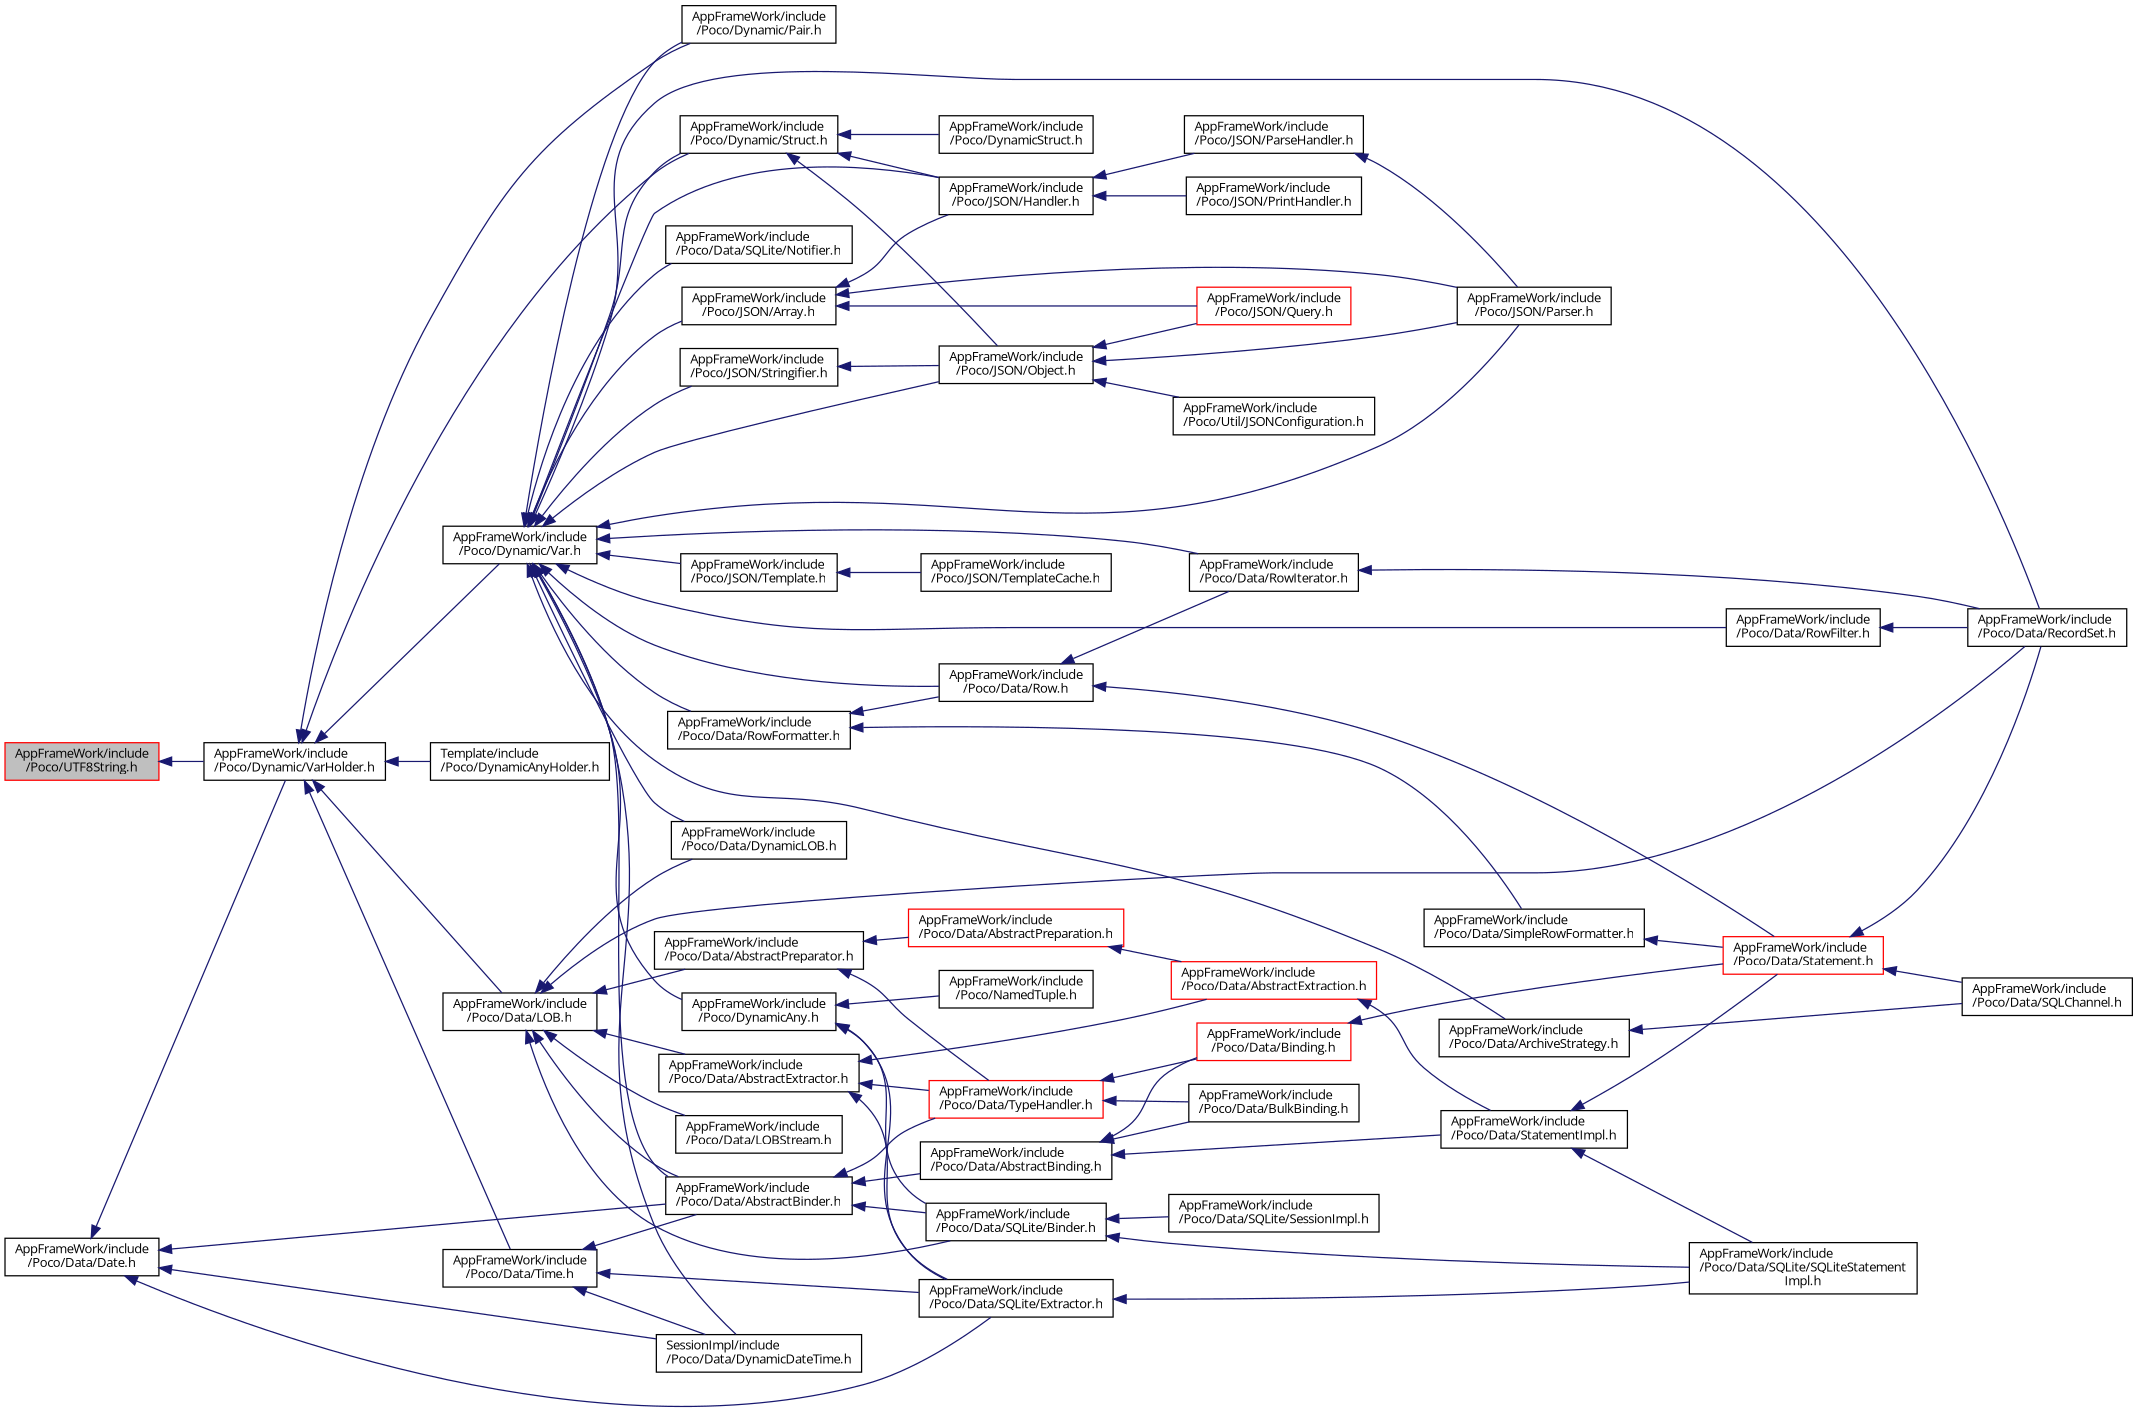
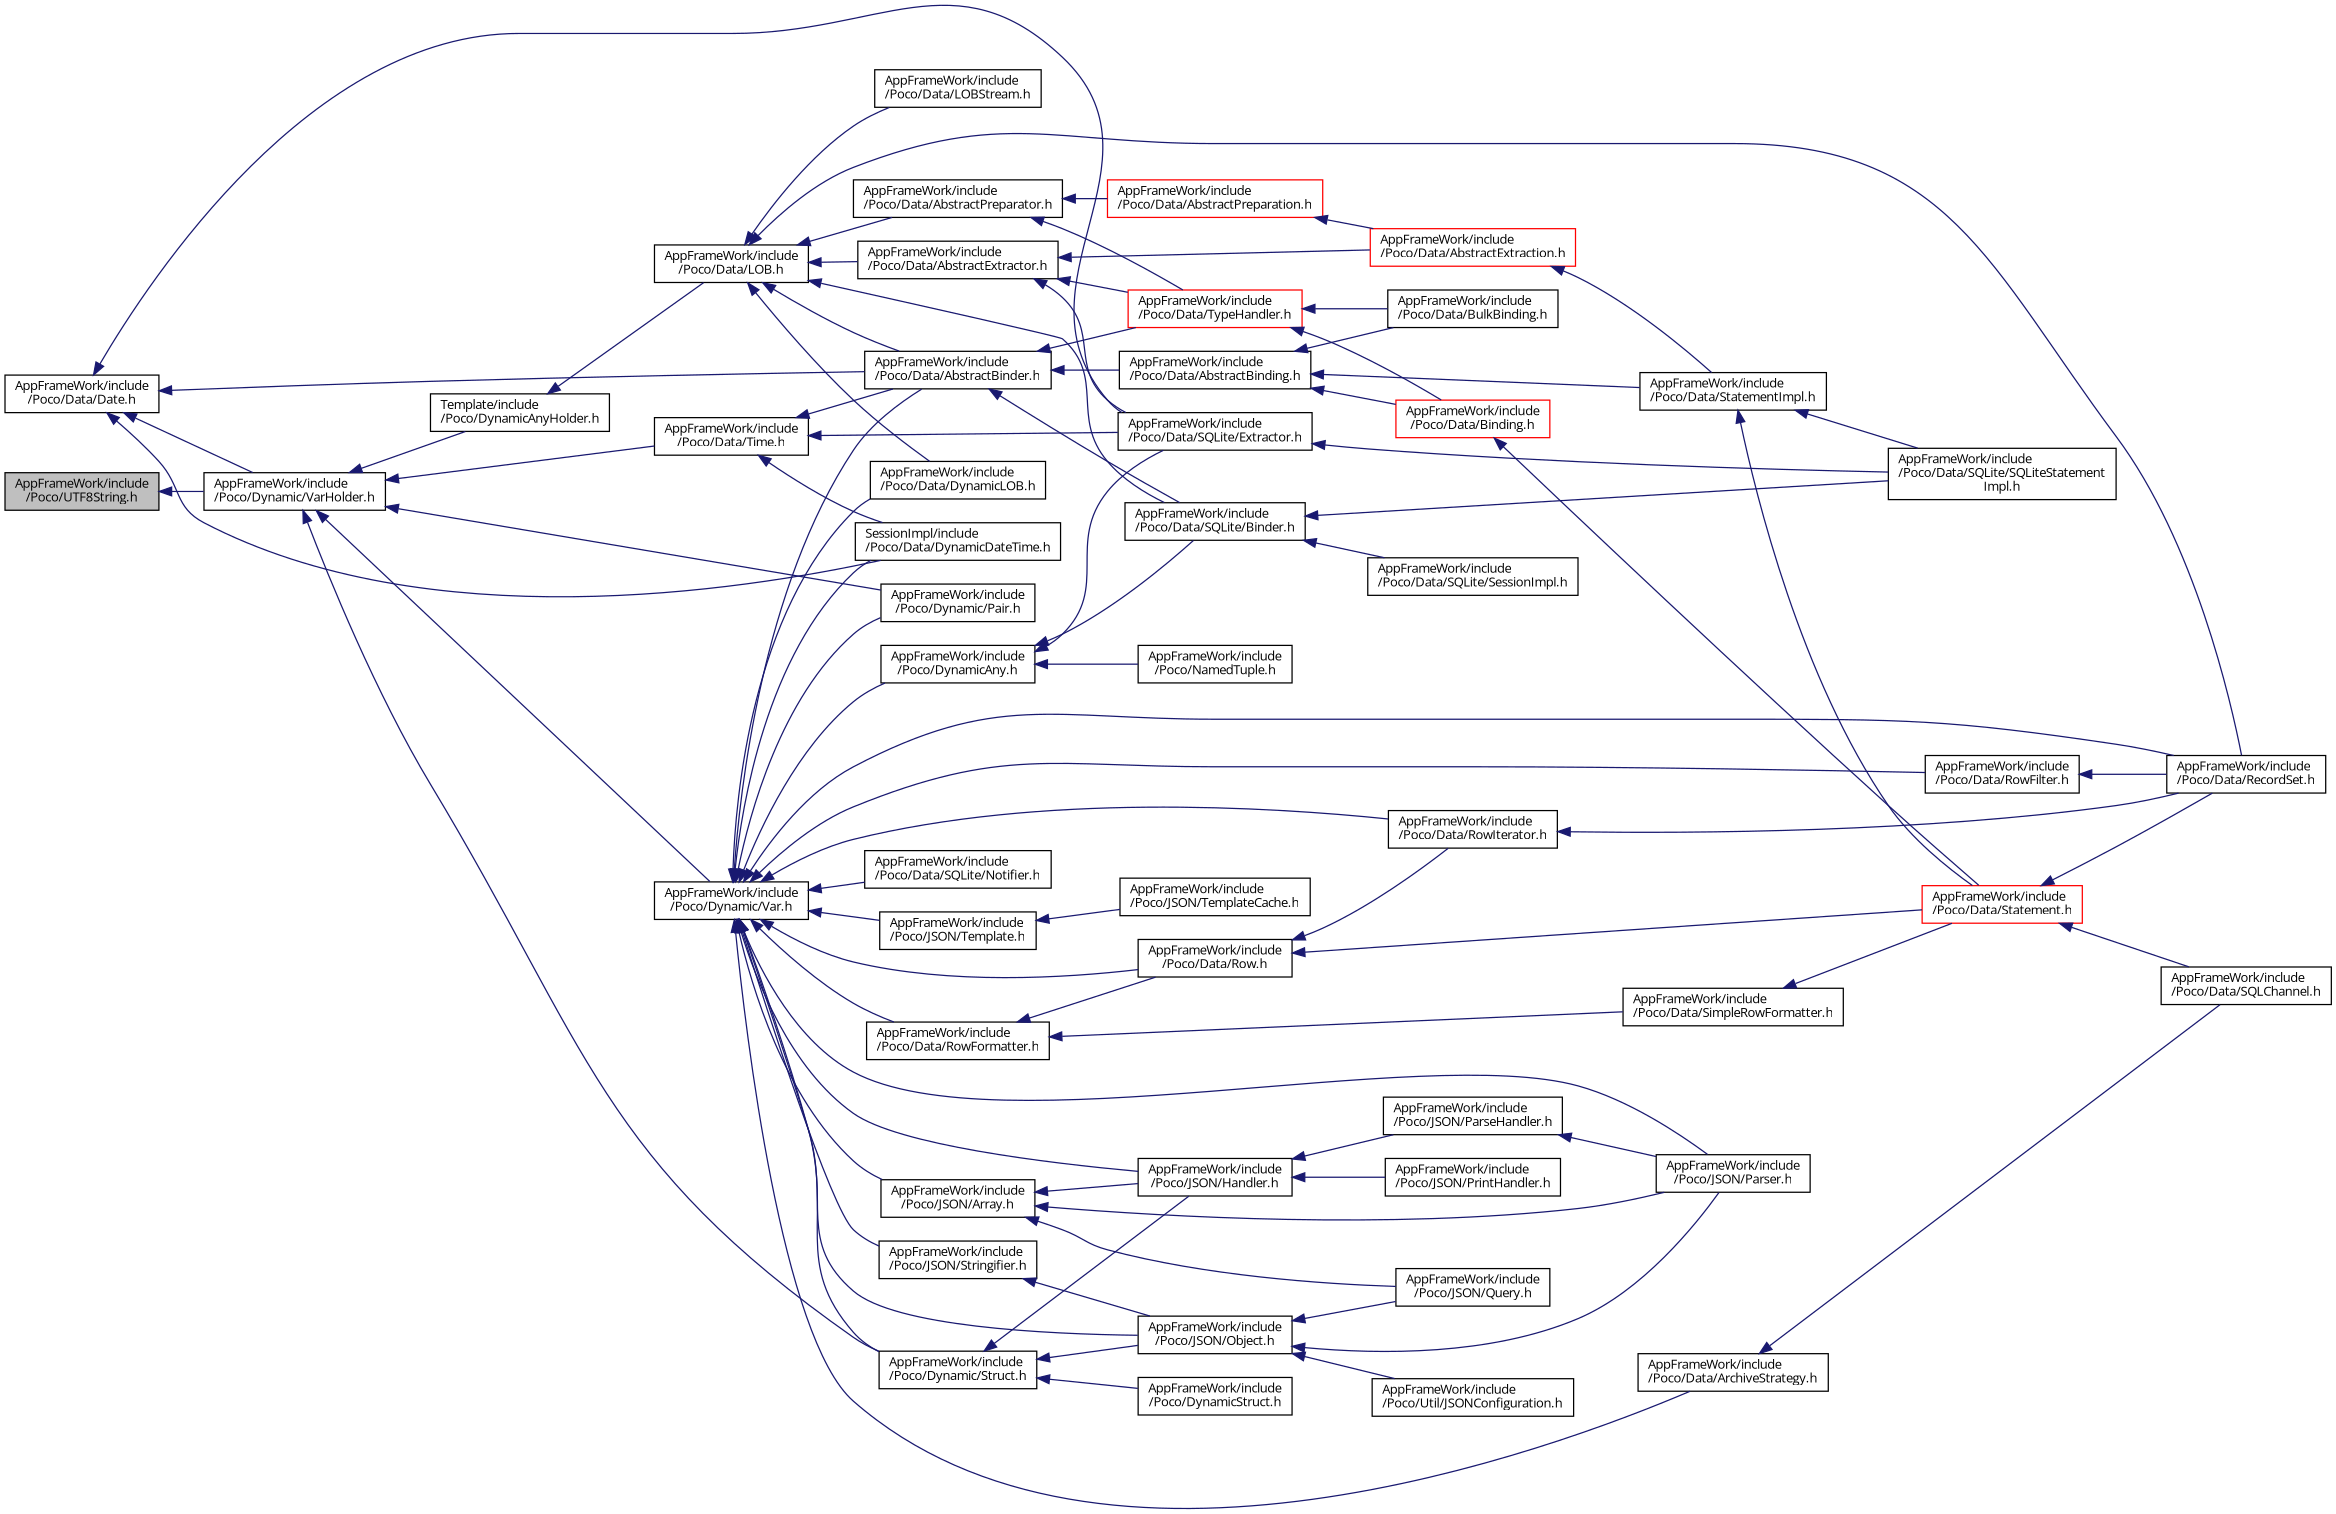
node "AppFrameWork/include /Poco/JSON/Query.h": color red -> black
node "AppFrameWork/include /Poco/UTF8String.h": color red -> black
edge "AppFrameWork/include /Poco/Data/LOB.h" -> "AppFrameWork/include /Poco/Dynamic/VarHolder.h": now "AppFrameWork/include /Poco/Data/LOB.h" -> "Template/include /Poco/DynamicAnyHolder.h"
